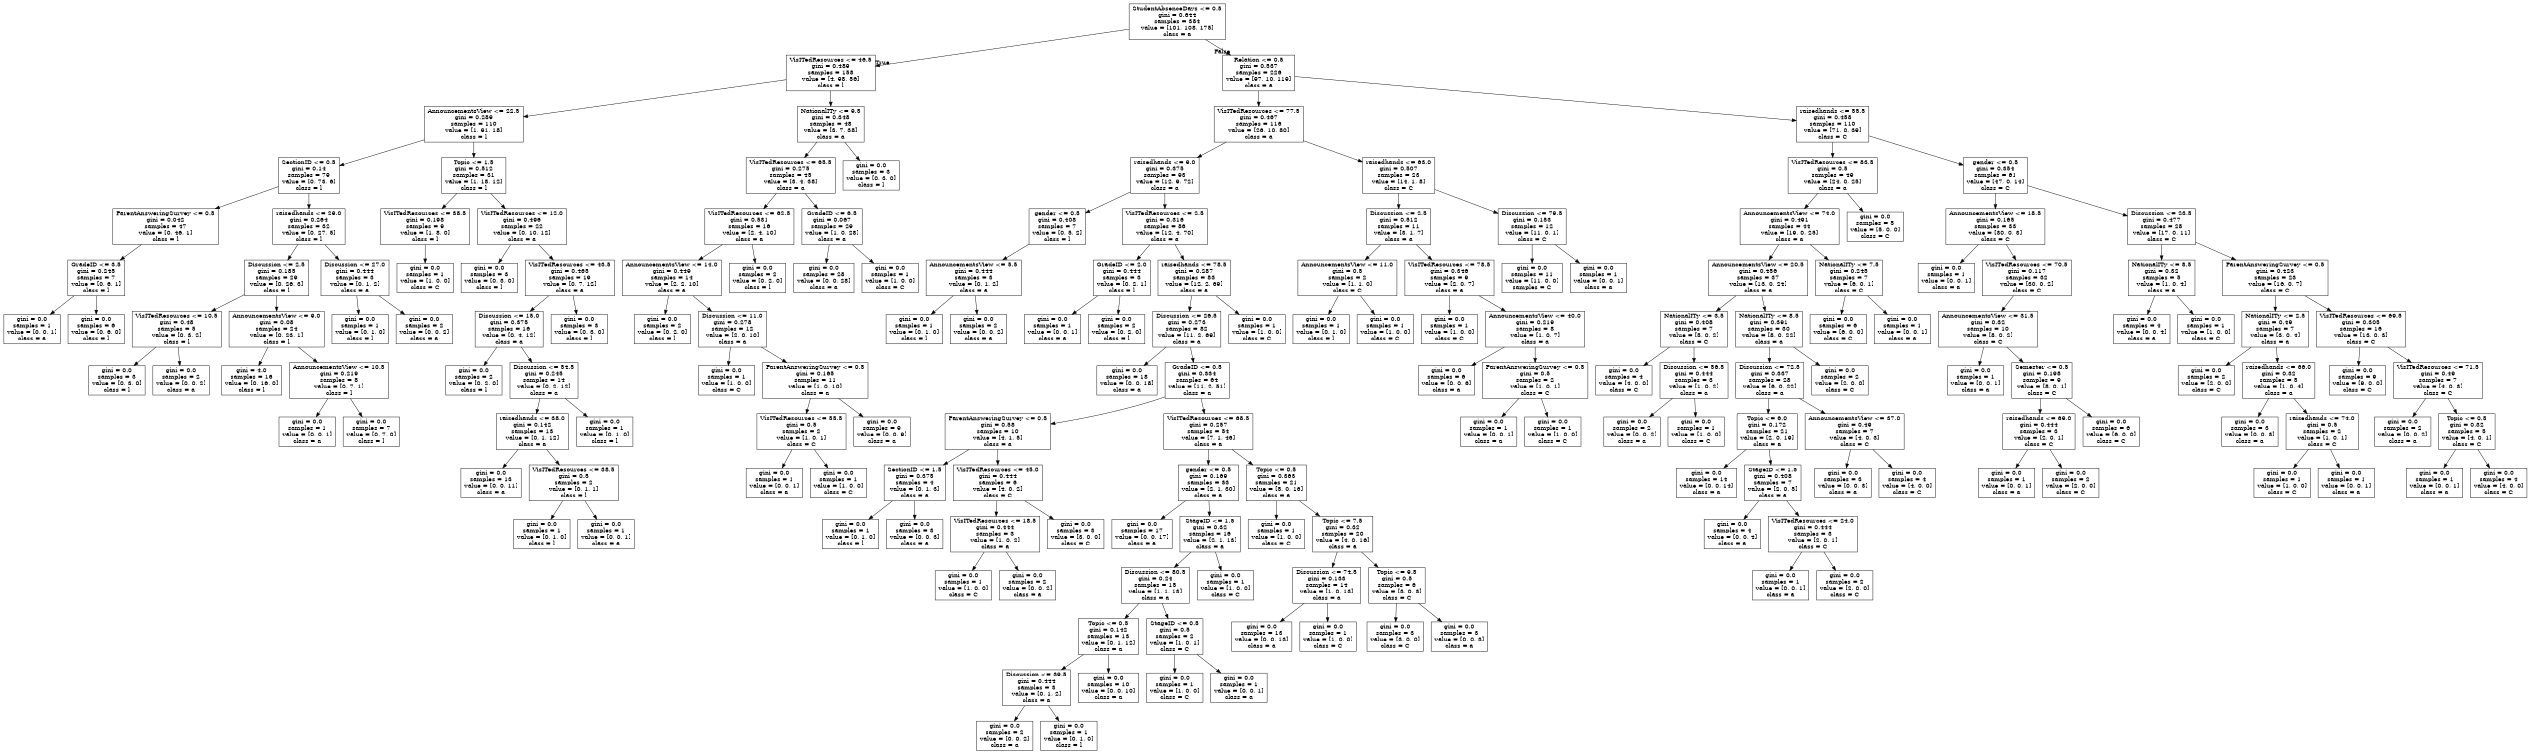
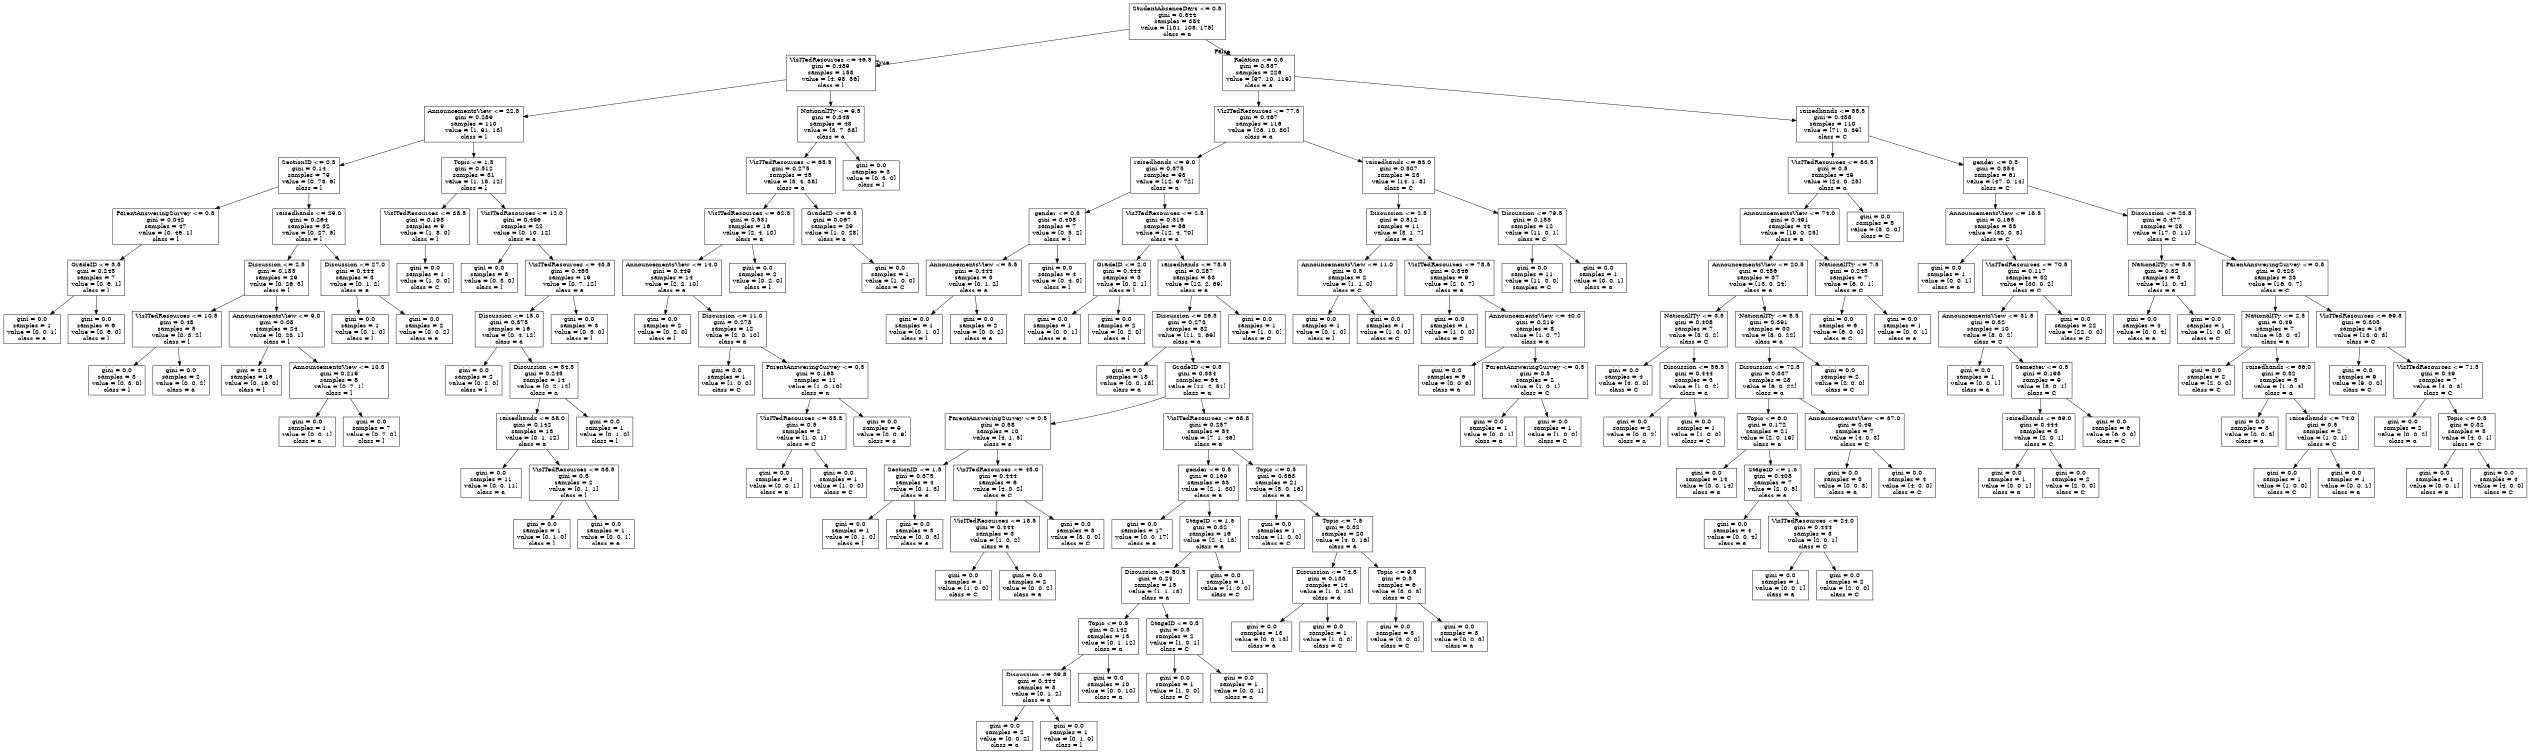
node "gini = 0.0 samples = 28 value = [0, 0, 28] class = a": removed
node "gini = 0.0 samples = 4 value = [0, 4, 0] class = l": added
node "gini = 0.0 samples = 22 value = [22, 0, 0] class = C": added
node "gini = 0.0 samples = 13 value = [0, 0, 11] class = a": label "gini = 0.0 samples = 13 value = [0, 0, 11] class = a" -> "gini = 0.0 samples = 11 value = [0, 0, 11] class = a"
